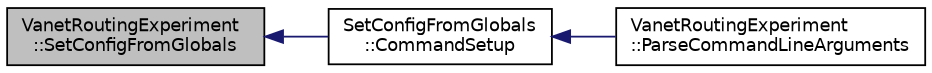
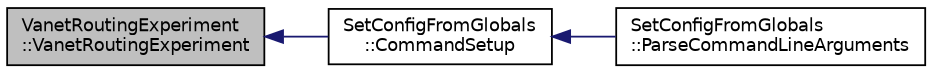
node "VanetRoutingExperiment ::SetConfigFromGlobals": label "VanetRoutingExperiment ::SetConfigFromGlobals" -> "VanetRoutingExperiment ::VanetRoutingExperiment"
node "VanetRoutingExperiment ::ParseCommandLineArguments": label "VanetRoutingExperiment ::ParseCommandLineArguments" -> "SetConfigFromGlobals ::ParseCommandLineArguments"
